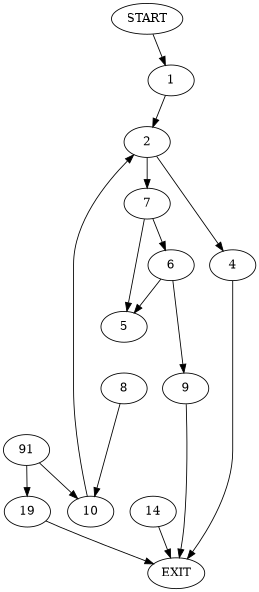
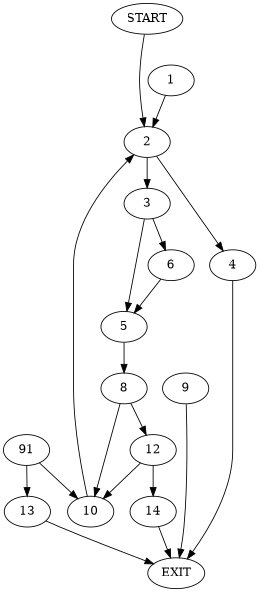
edge "START" -> "1": now "START" -> "2"
node "7": label "7" -> "3"
edge "6" -> "9": removed
edge "5" -> "8": added
node "12": added
node "19": label "19" -> "13"
